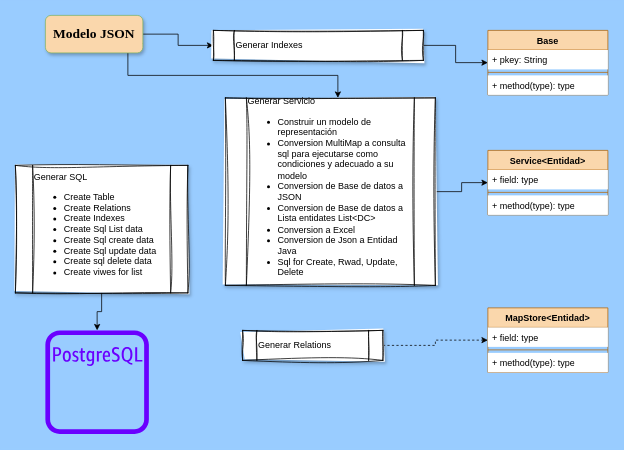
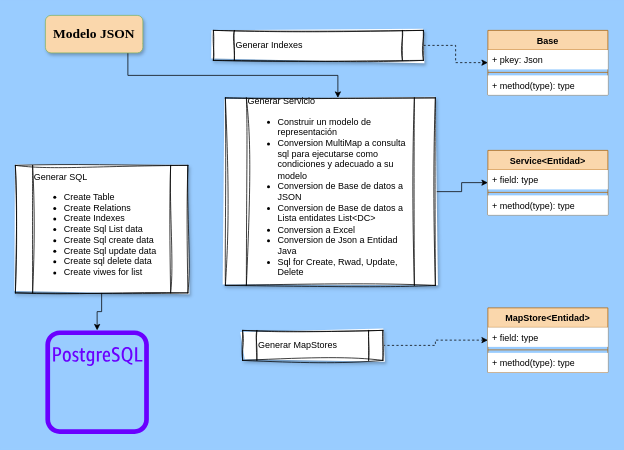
edge "Modelo JSON" -> "Generar Indexes": removed
edge "Generar Indexes" -> "Base": style solid -> dashed
node "+ pkey: String": label "+ pkey: String" -> "+ pkey: Json"
node "Generar Relations": label "Generar Relations" -> "Generar MapStores"
